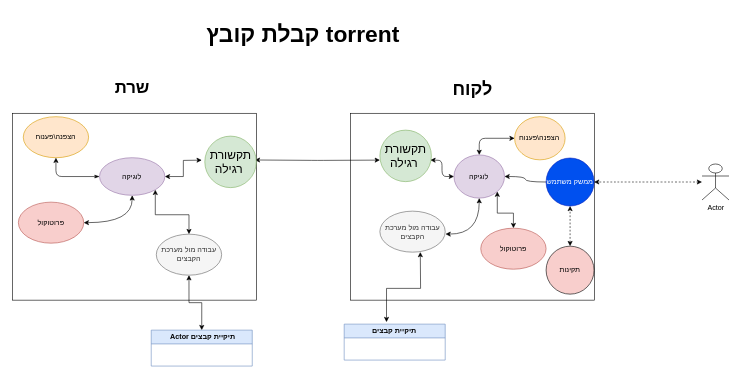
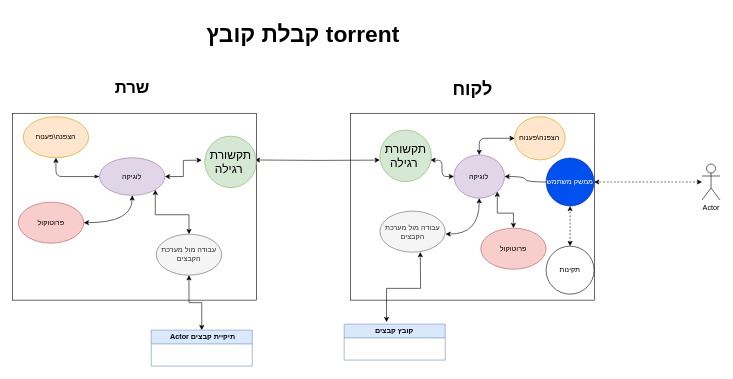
node "Actor": size 27x36 -> 18x36
node "תקינות": fillcolor #f8cecc -> #ffffff
node "תיקיית קבצים": label "תיקיית קבצים" -> "קובץ קבצים"
